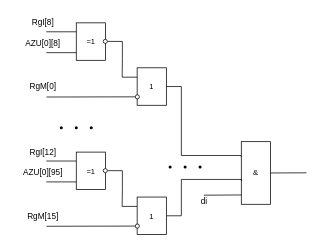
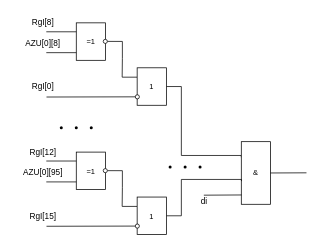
node "RgM[0]": label "RgM[0]" -> "RgI[0]"
node "RgM[15]": label "RgM[15]" -> "RgI[15]"
